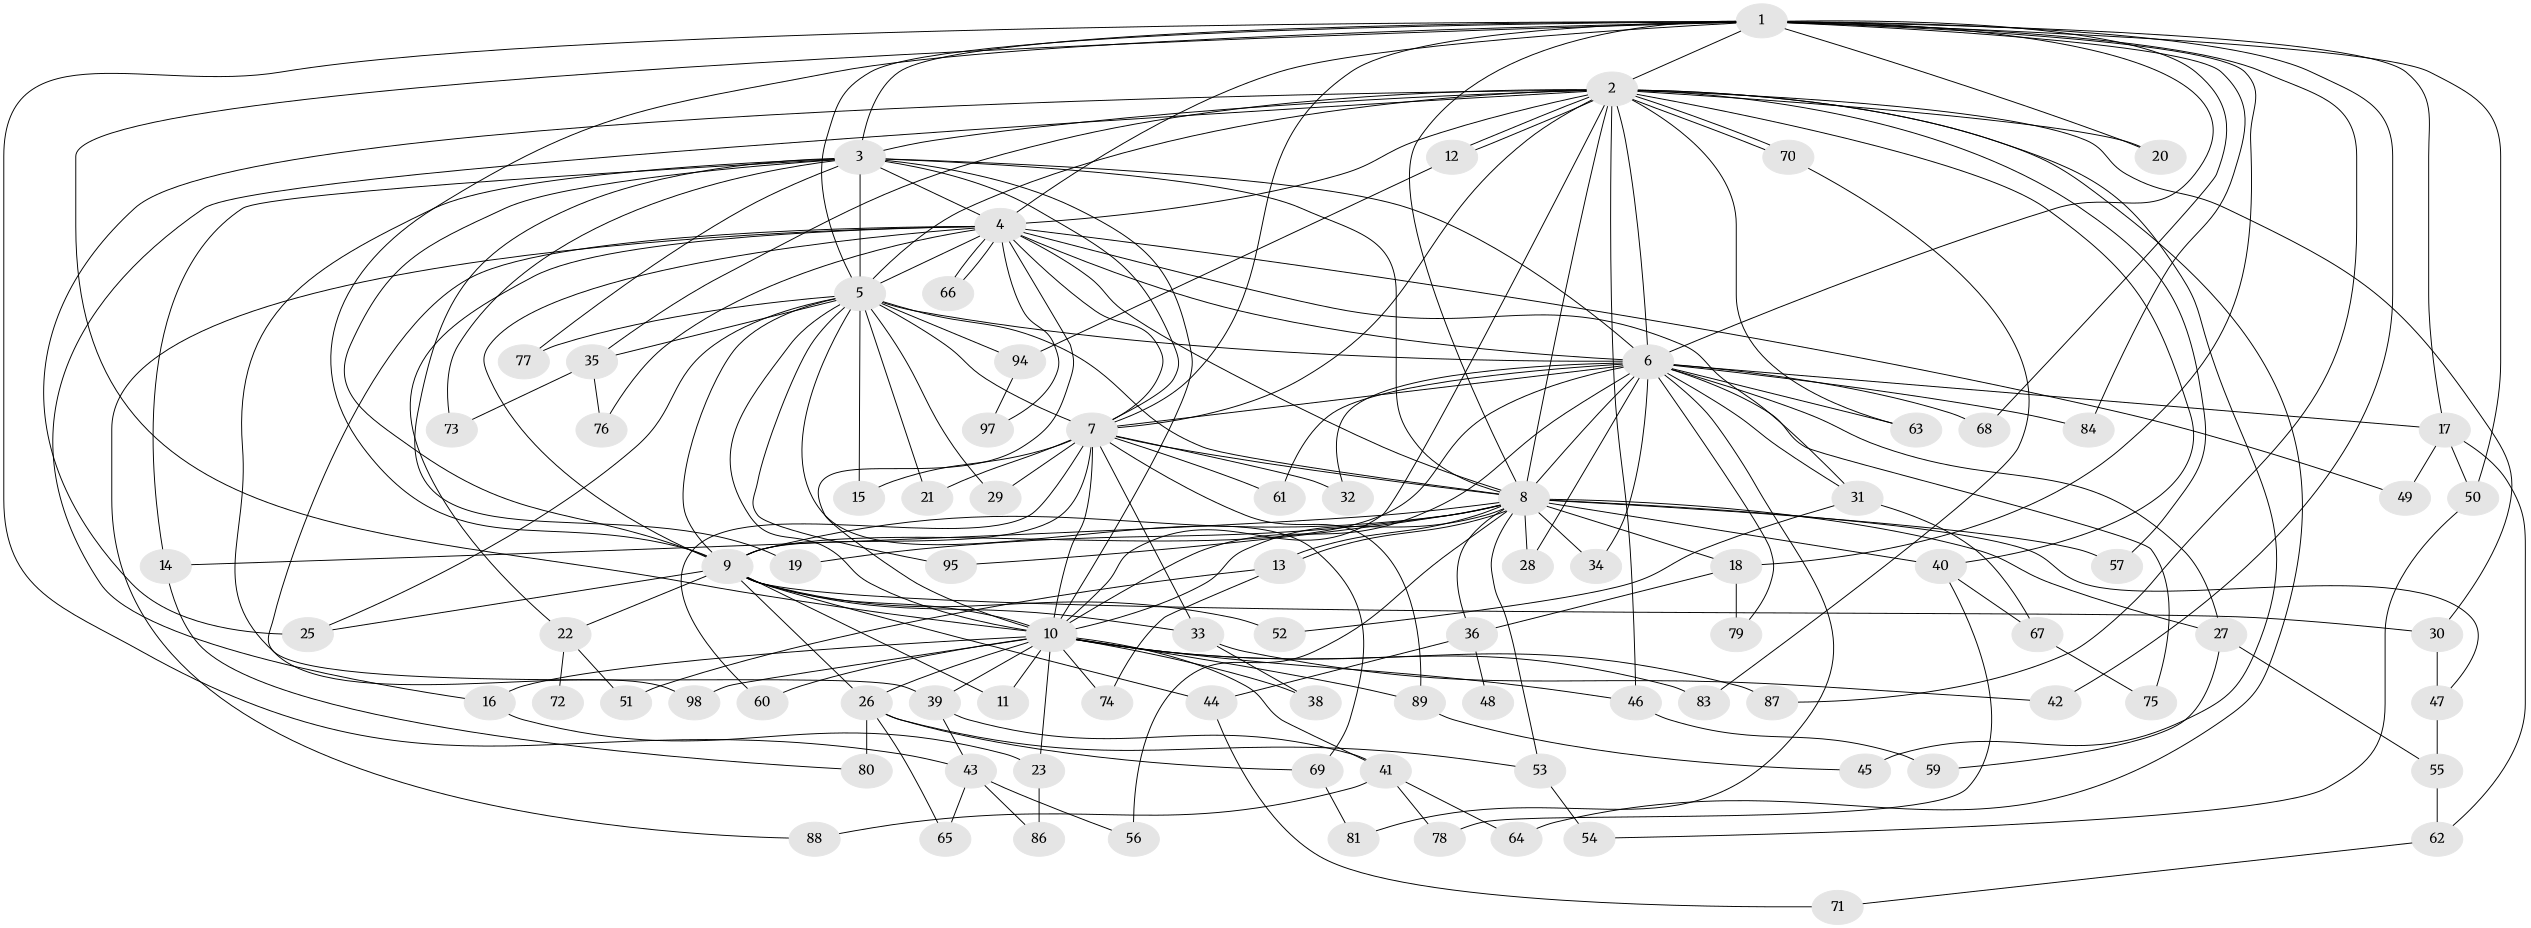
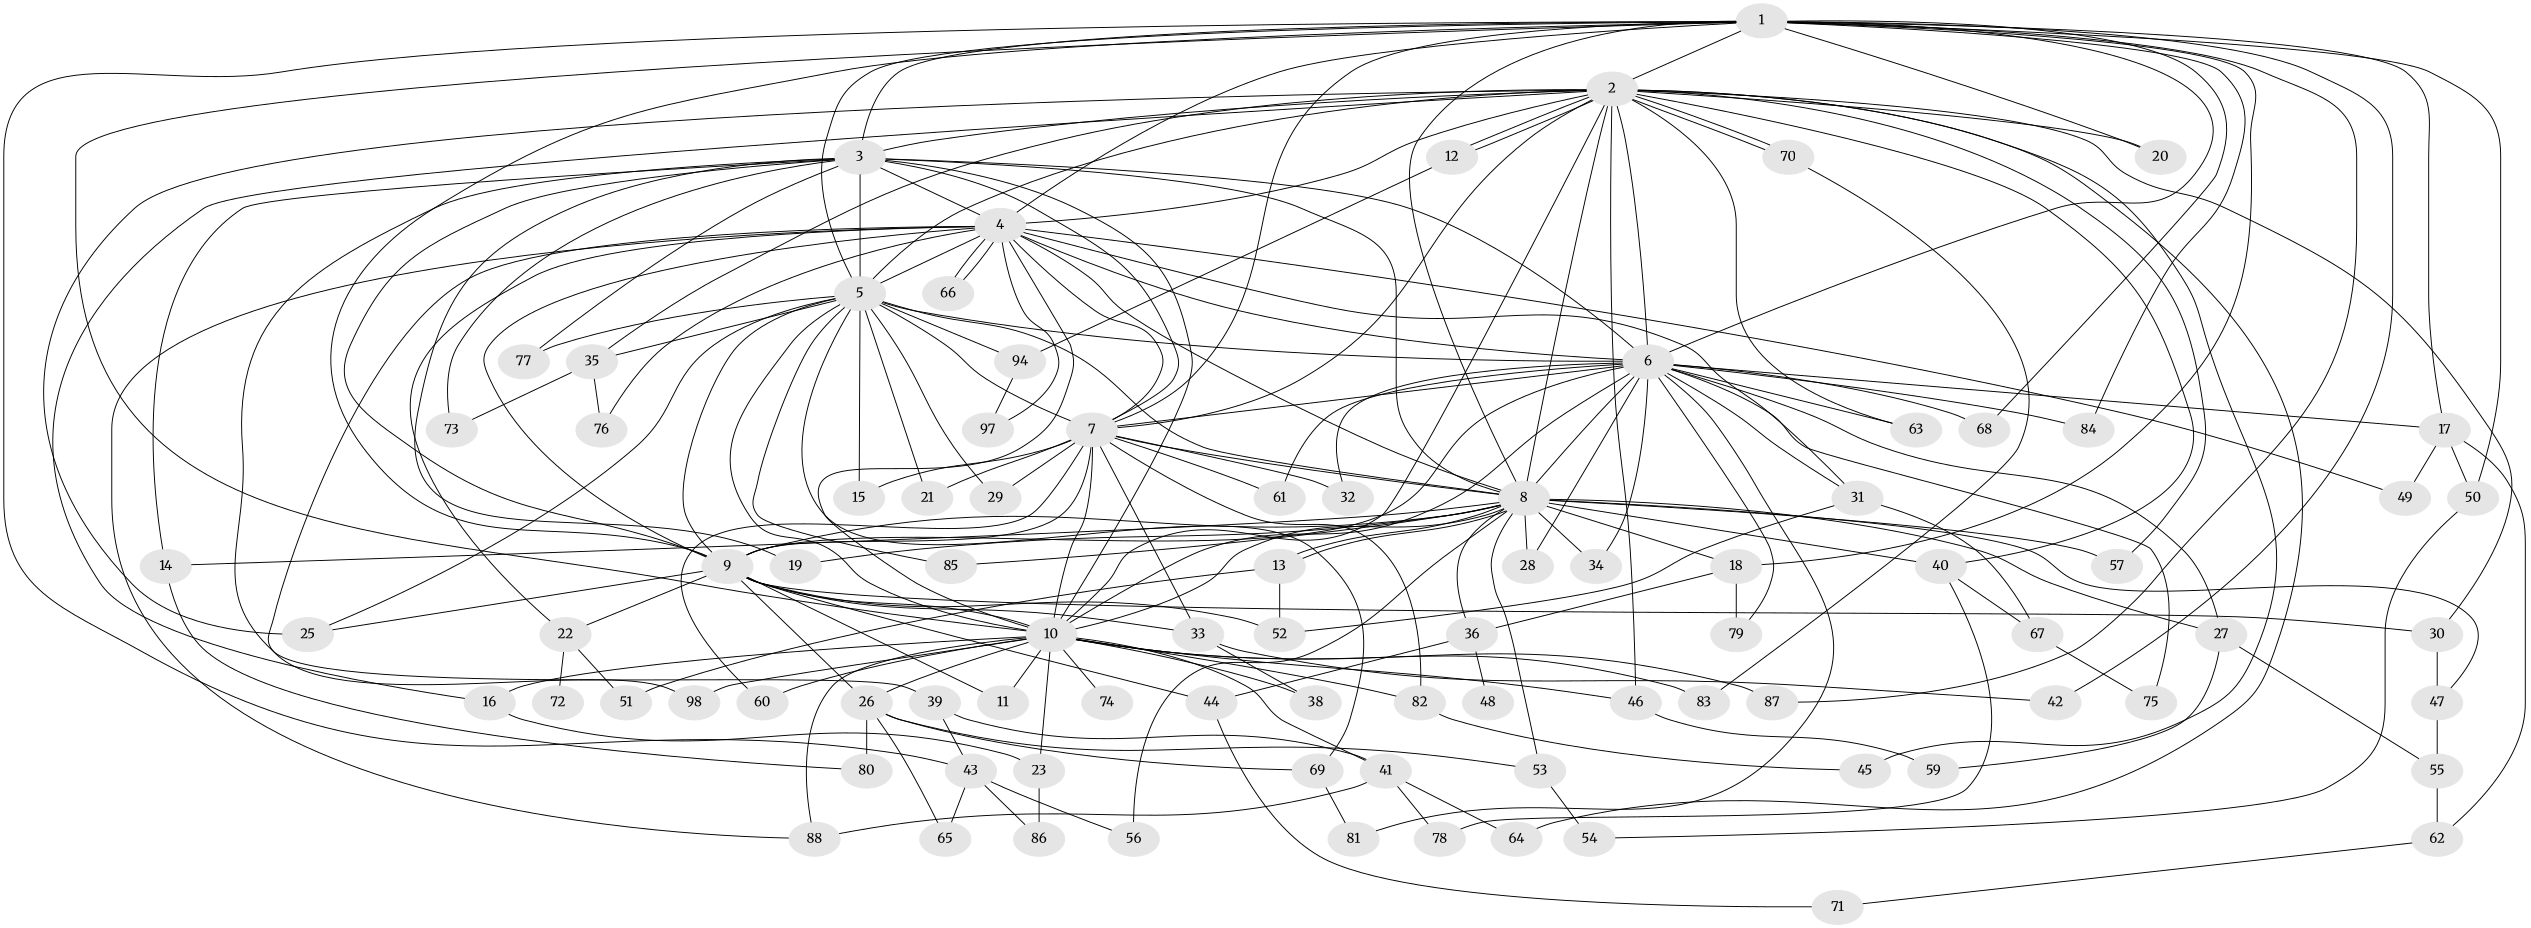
node "95": label "95" -> "85"
edge "13" -- "74": now "13" -- "52"
edge "10" -- "39": now "10" -- "88"
node "89": label "89" -> "82"
